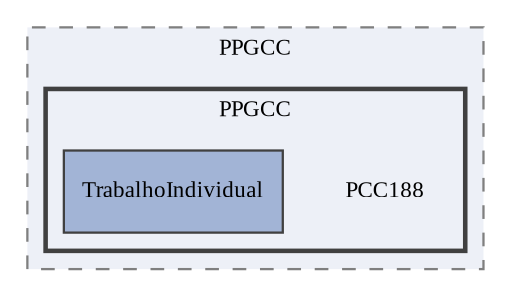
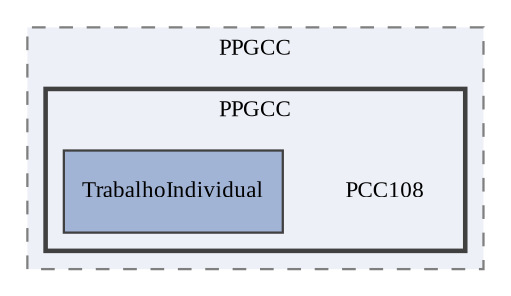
node "PCC188": label "PCC188" -> "PCC108"
